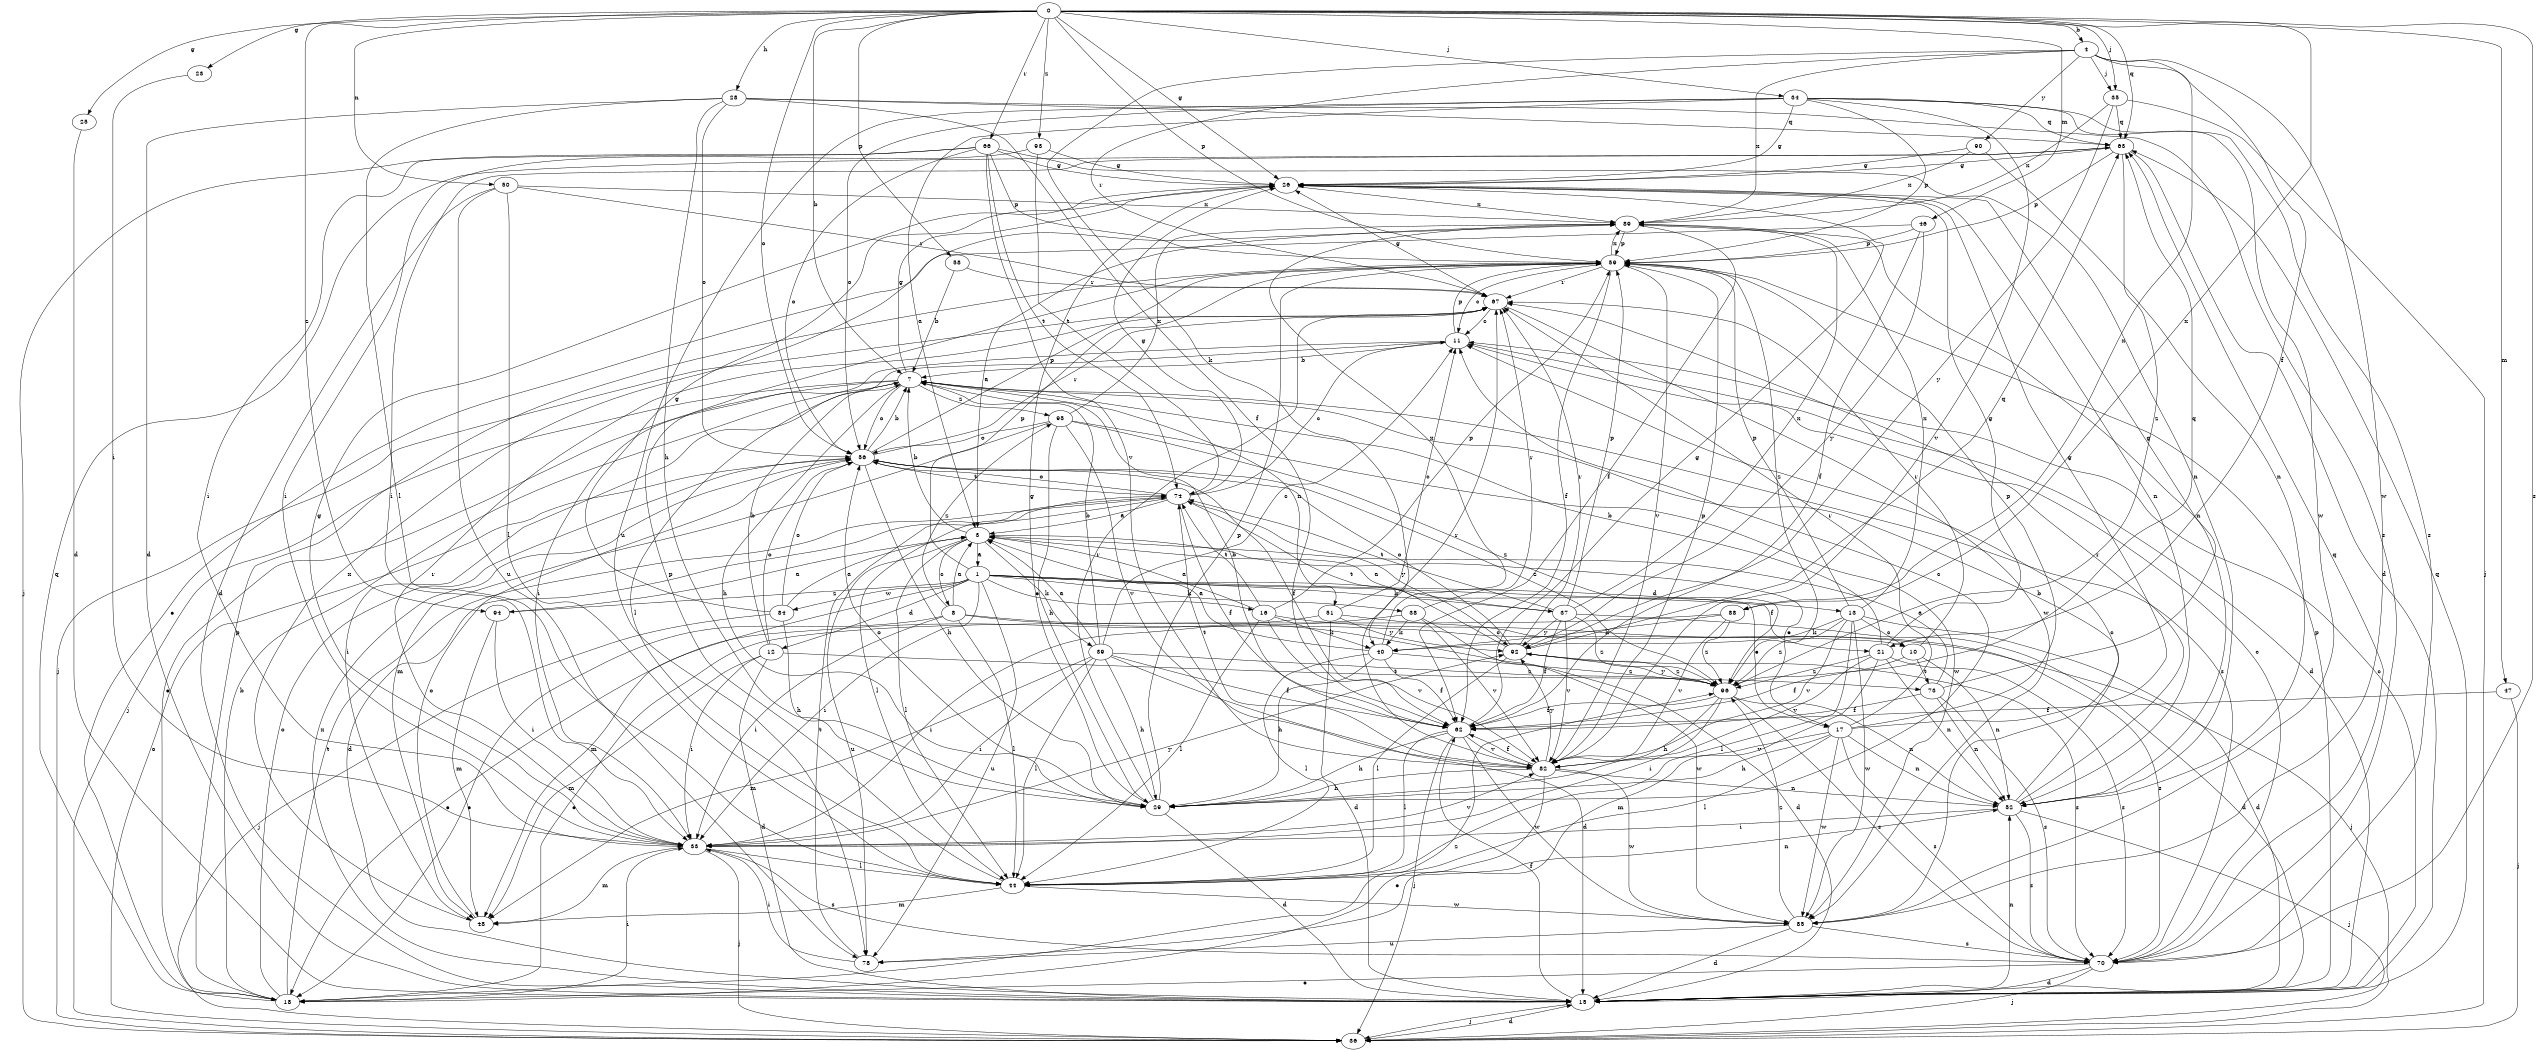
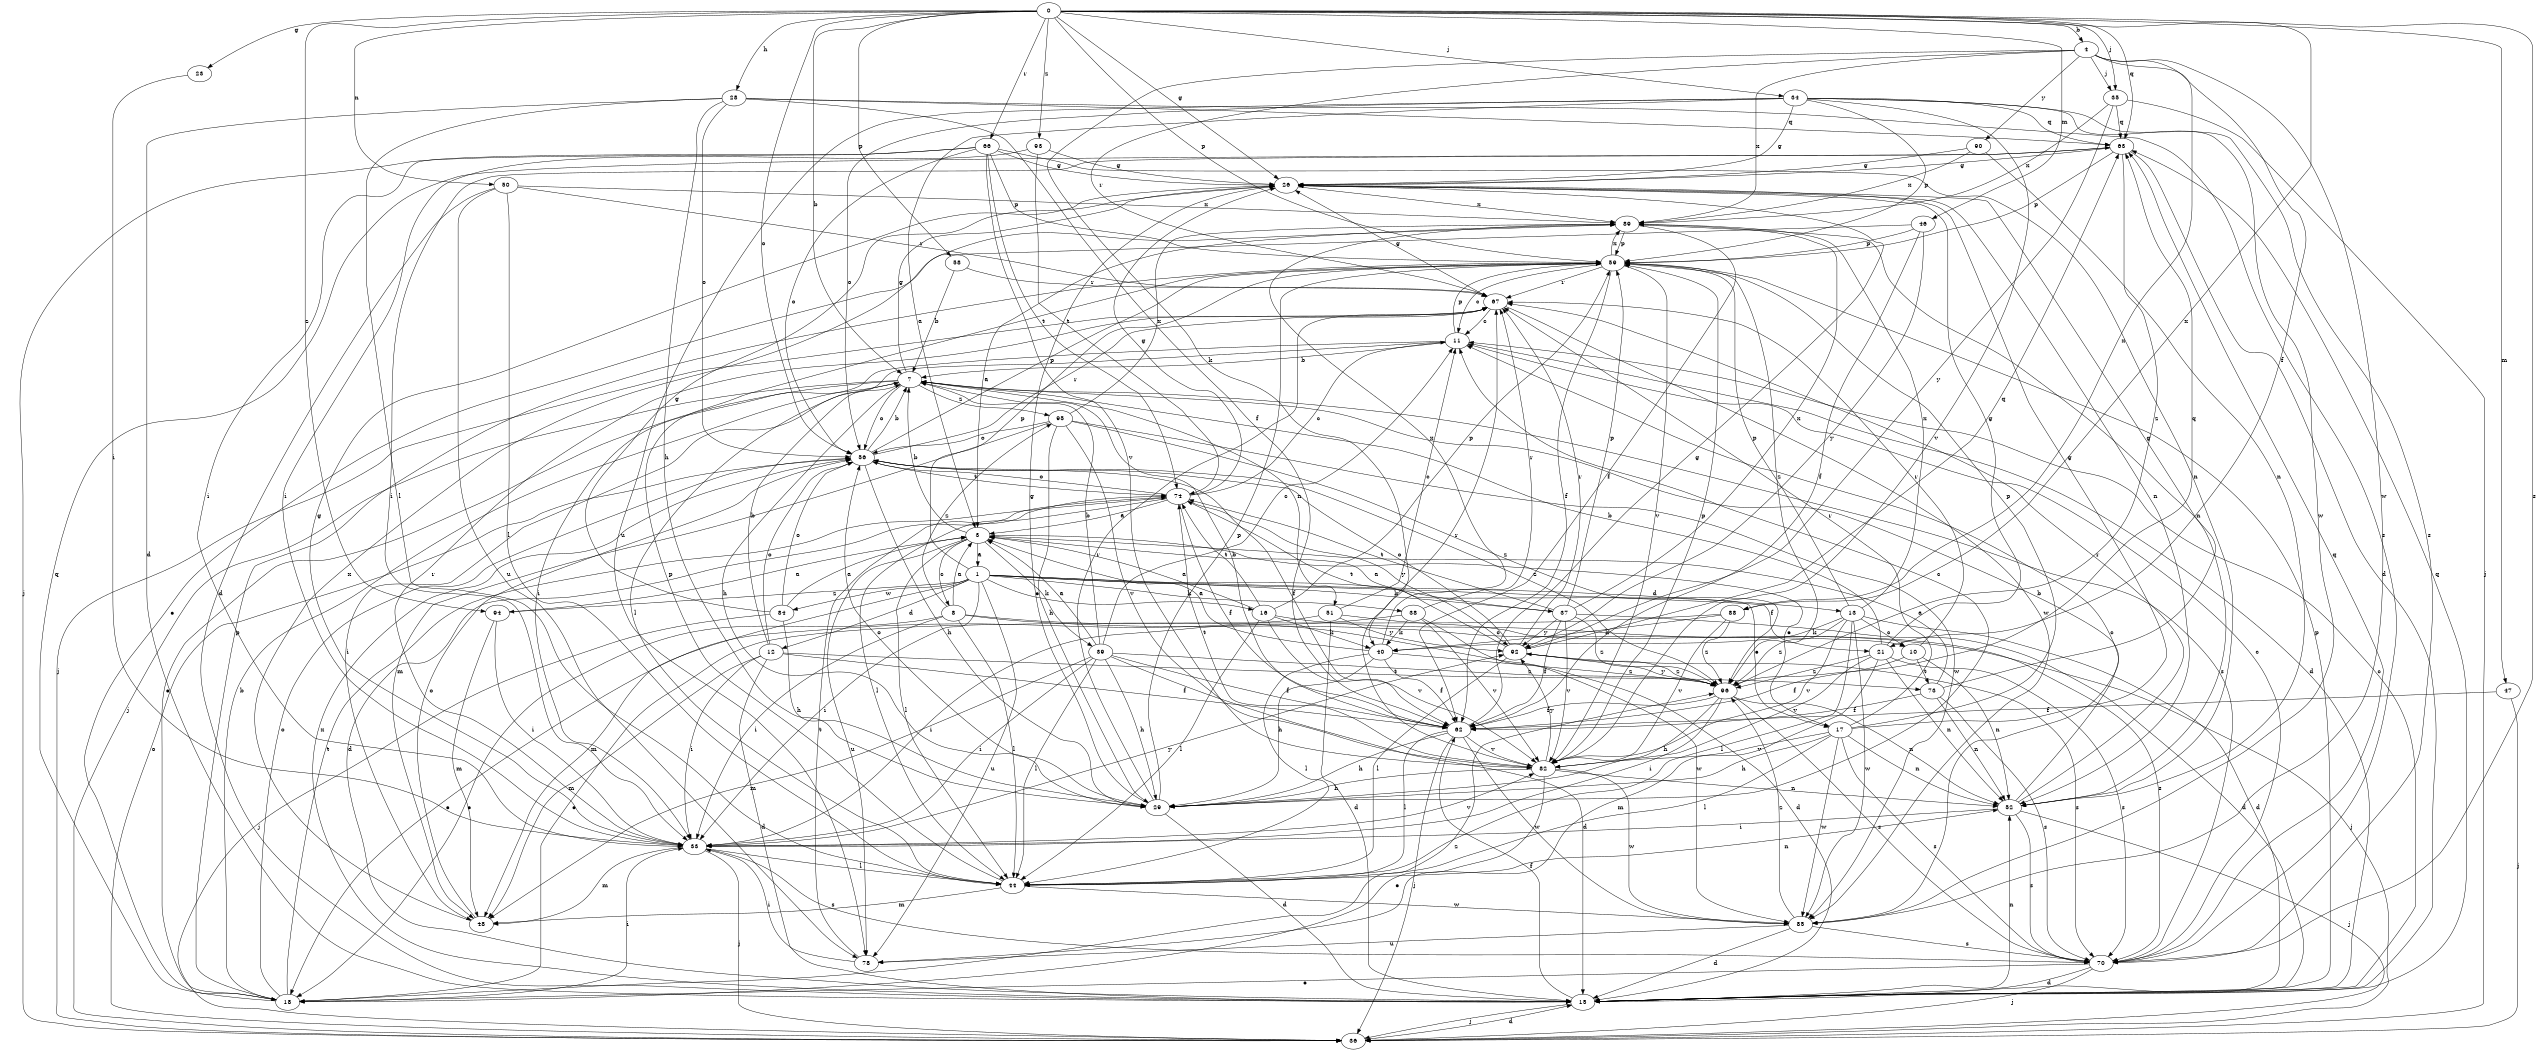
node "25": removed
edge "82" -> "62": now "12" -> "62"
